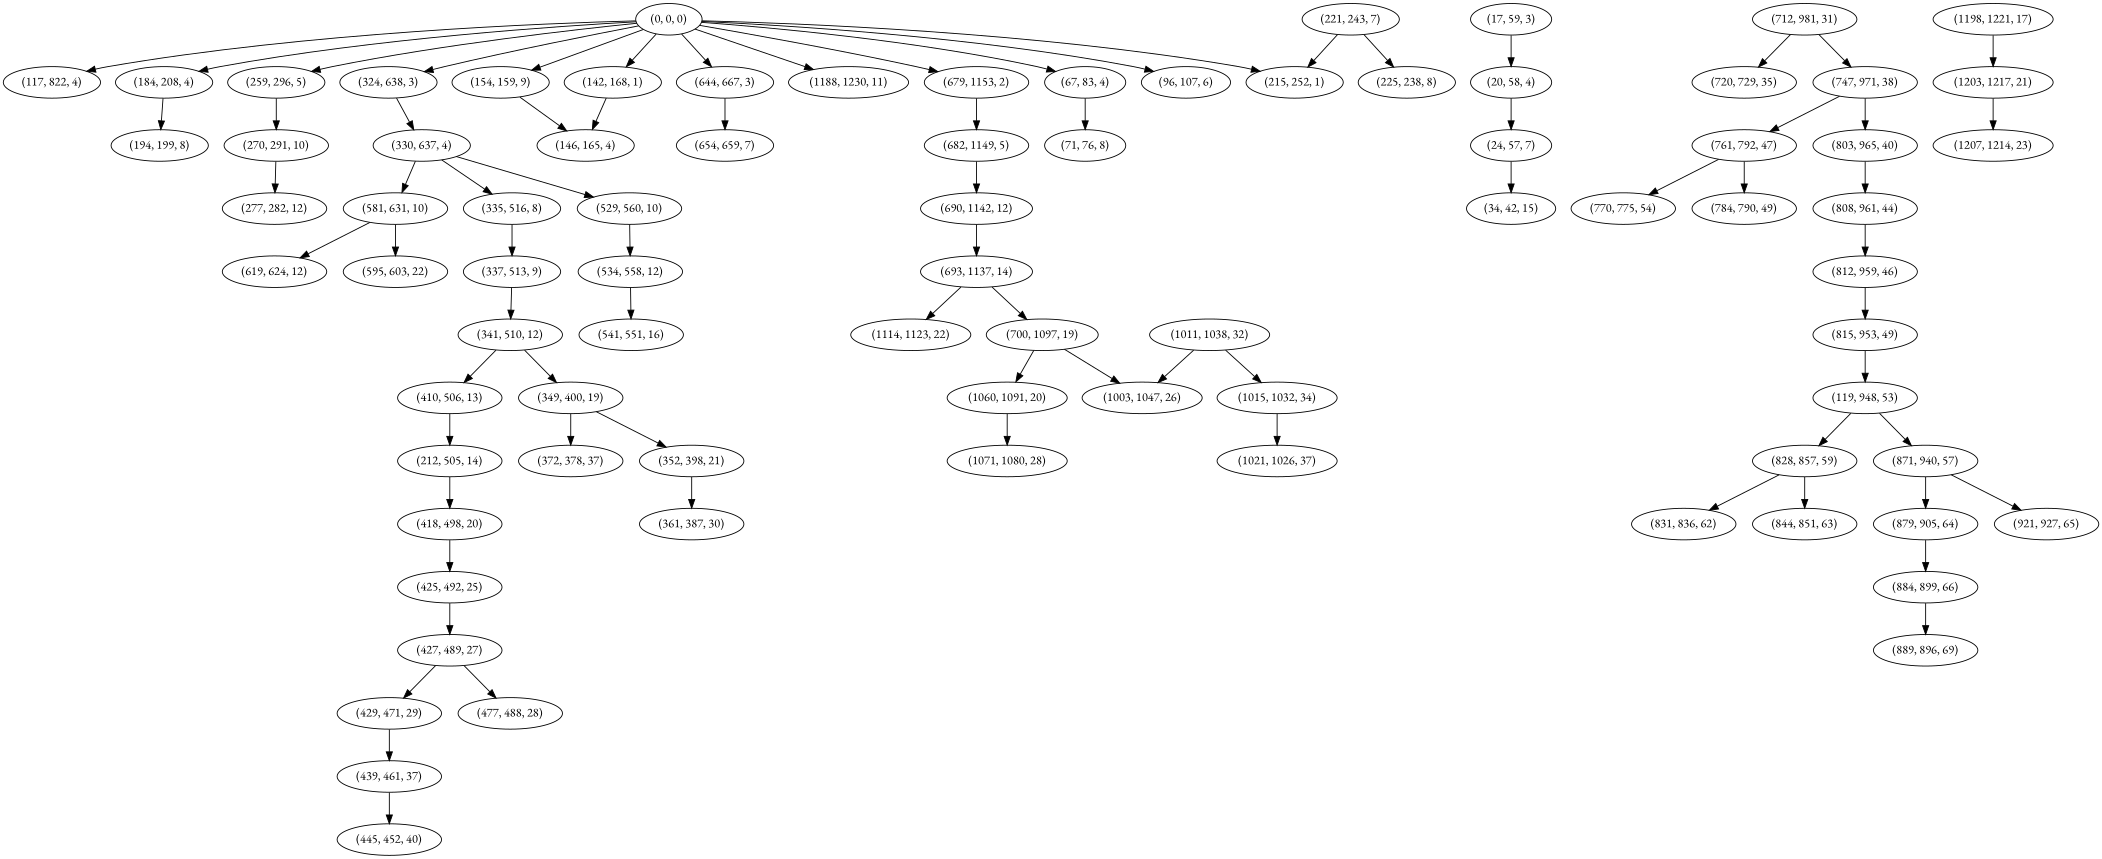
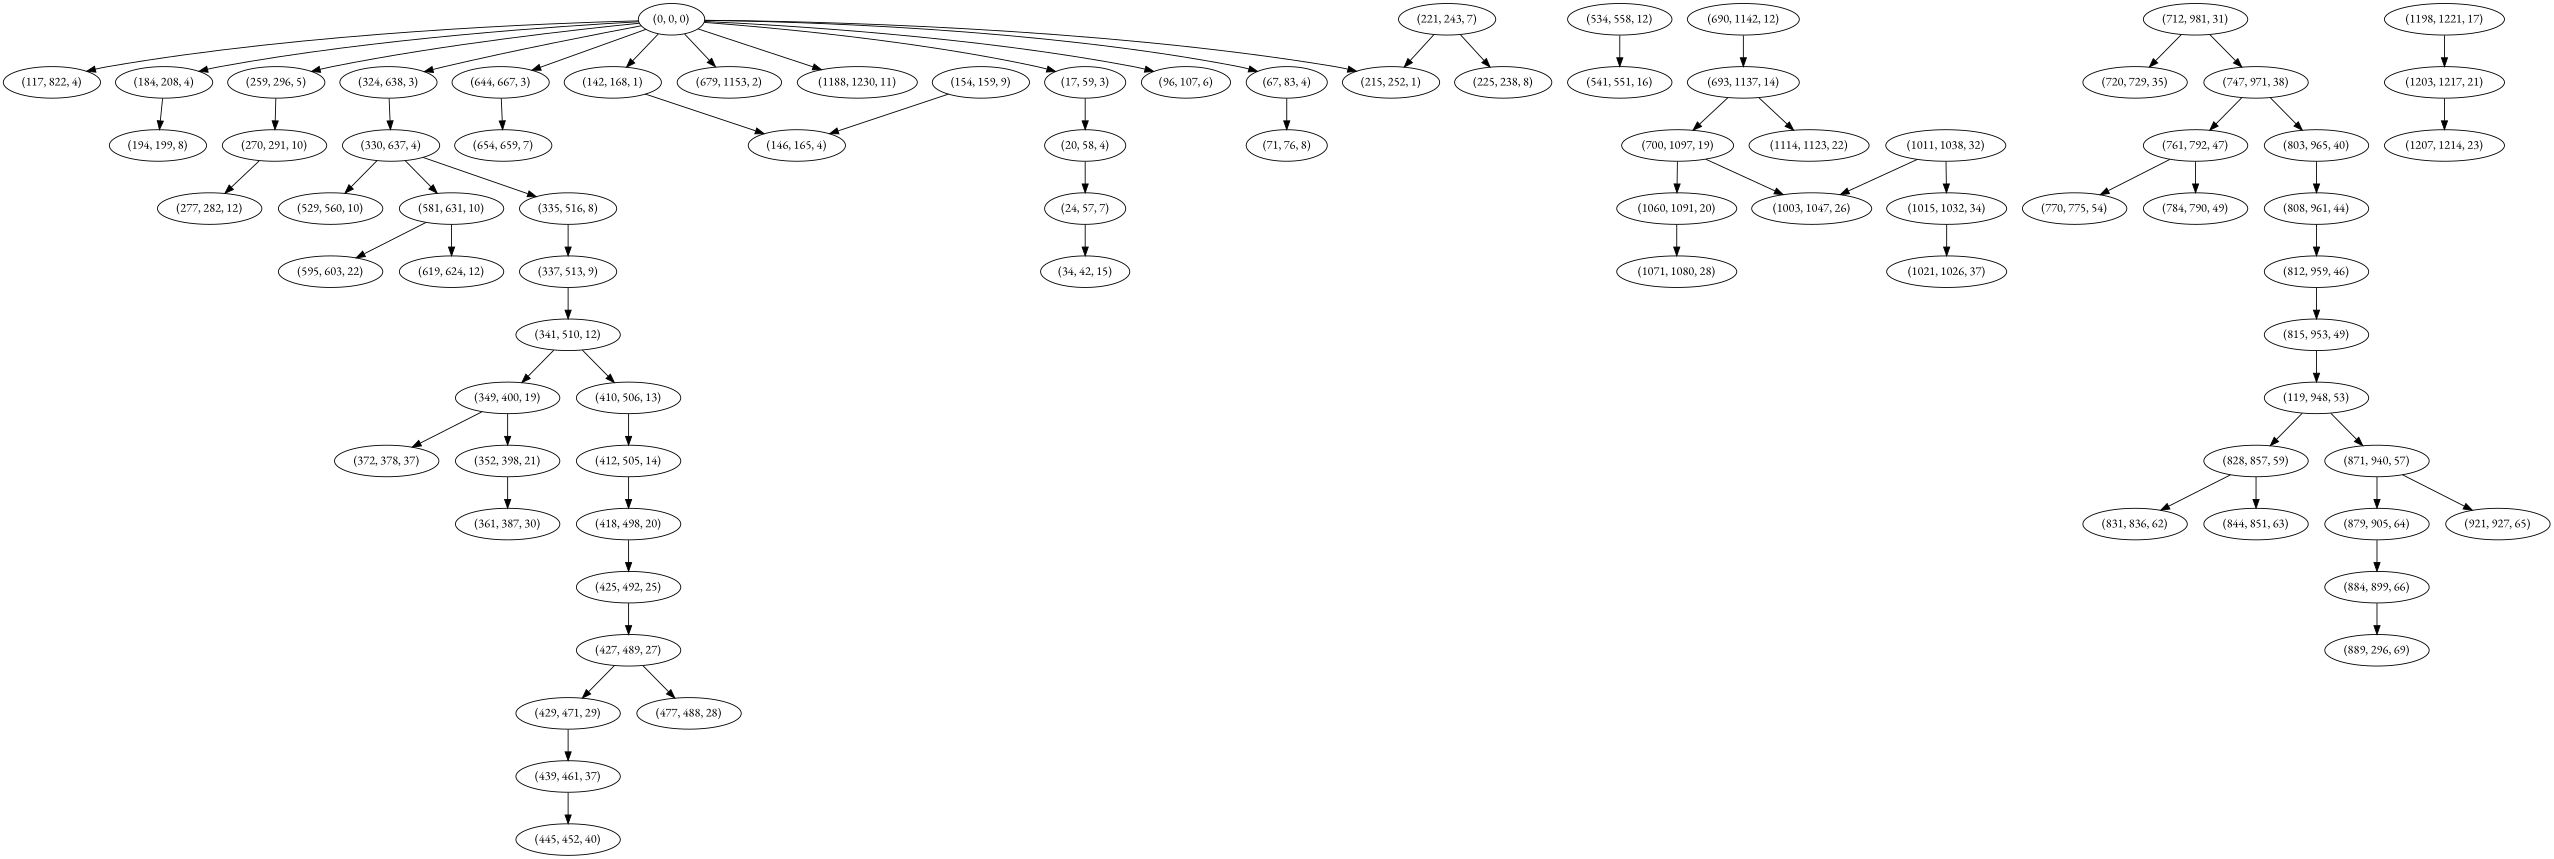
edge "(0, 0, 0)" -> "(154, 159, 9)": now "(0, 0, 0)" -> "(17, 59, 3)"
node "(682, 1149, 5)": removed
edge "(529, 560, 10)" -> "(534, 558, 12)": removed
node "(212, 505, 14)": label "(212, 505, 14)" -> "(412, 505, 14)"
node "(889, 896, 69)": label "(889, 896, 69)" -> "(889, 296, 69)"
